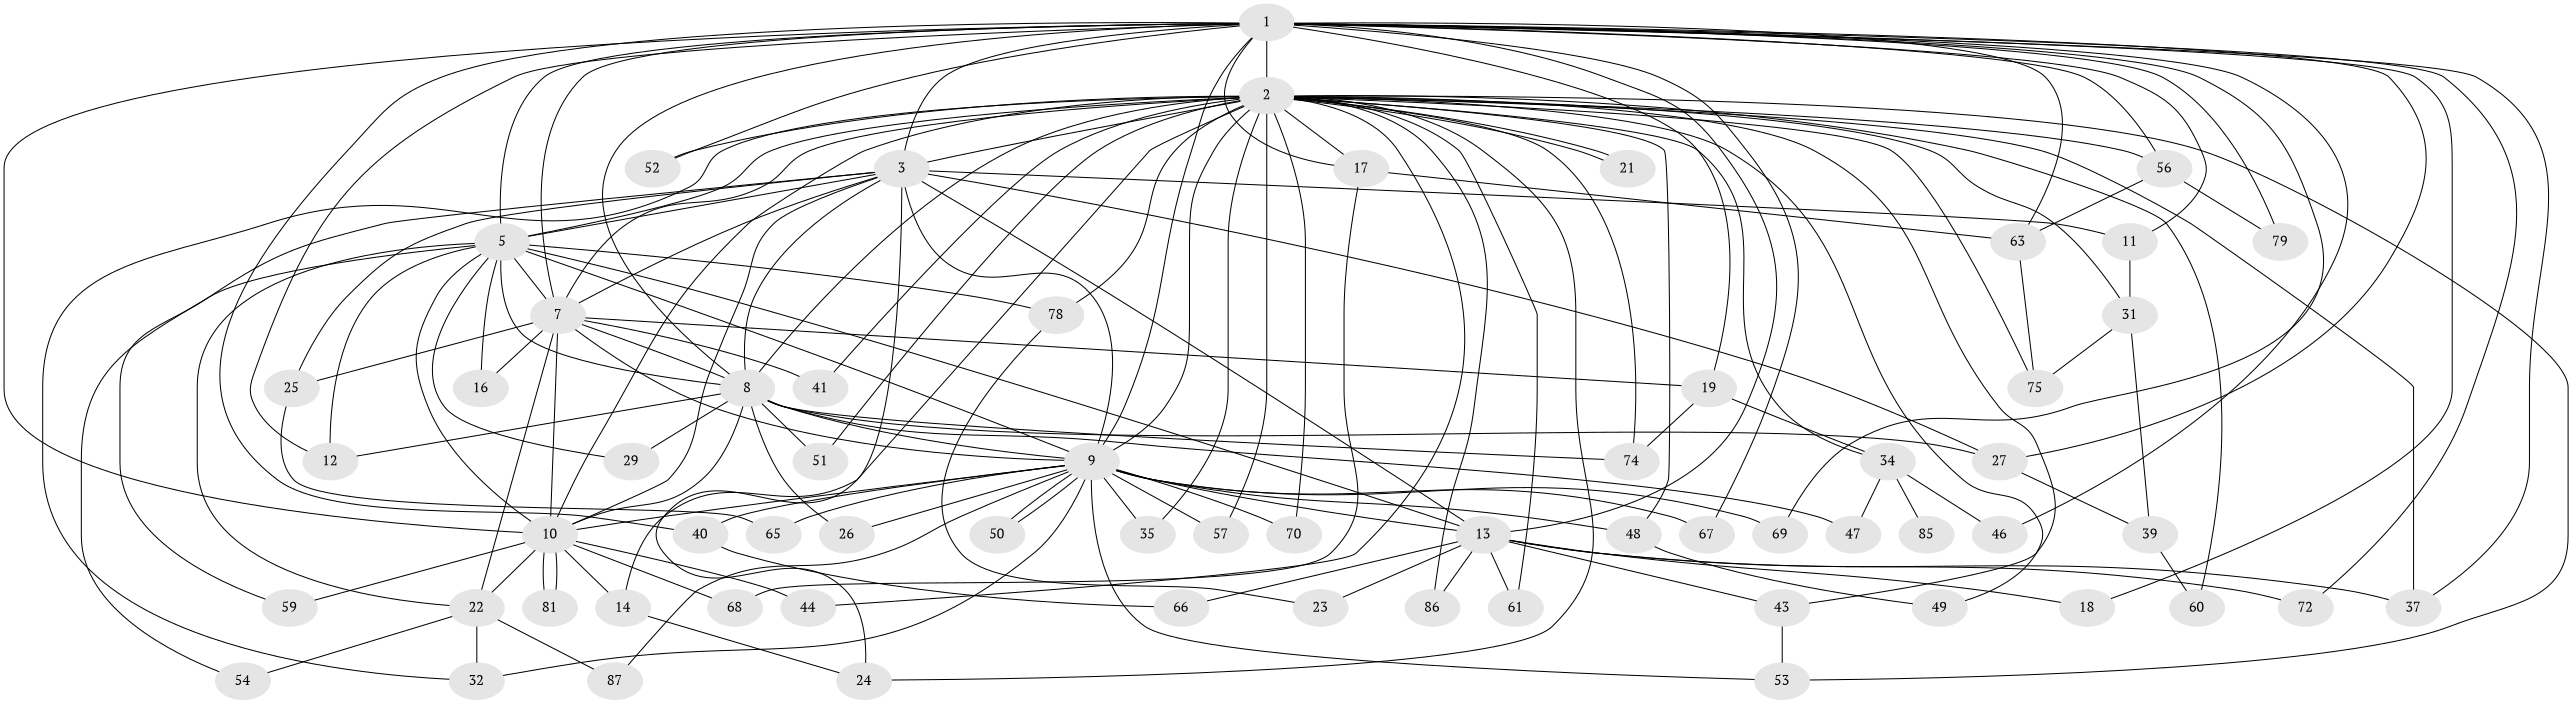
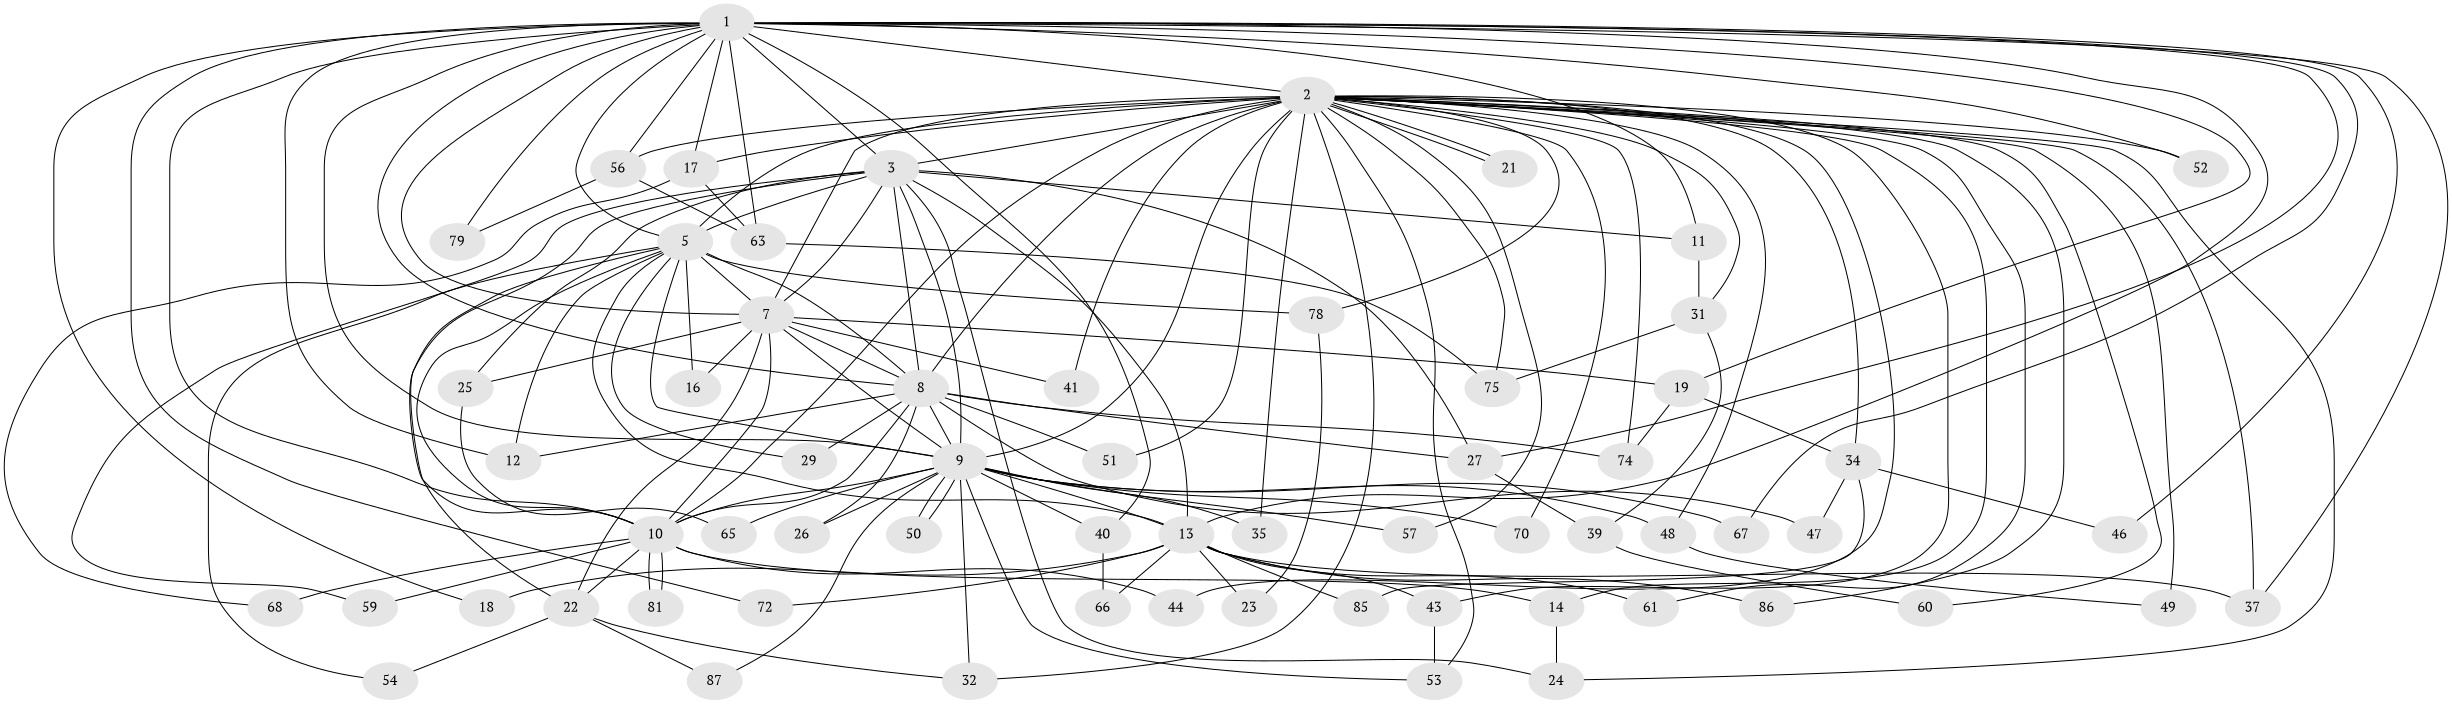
node "69": removed
edge "13" -- "85": added
